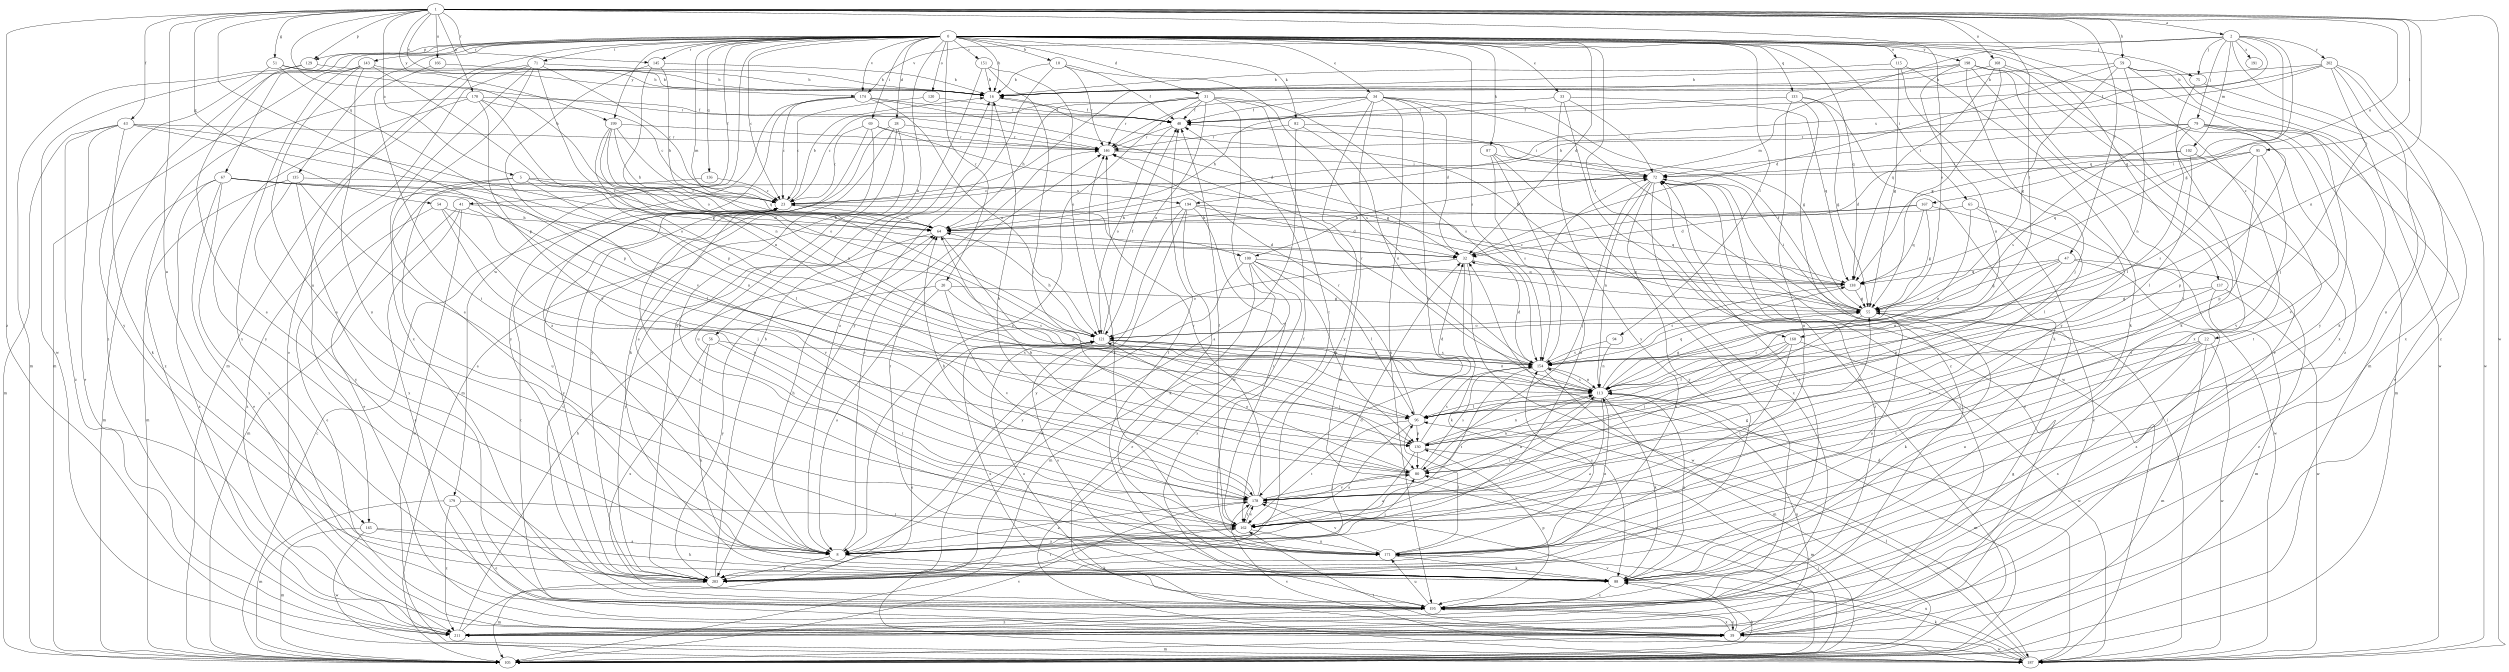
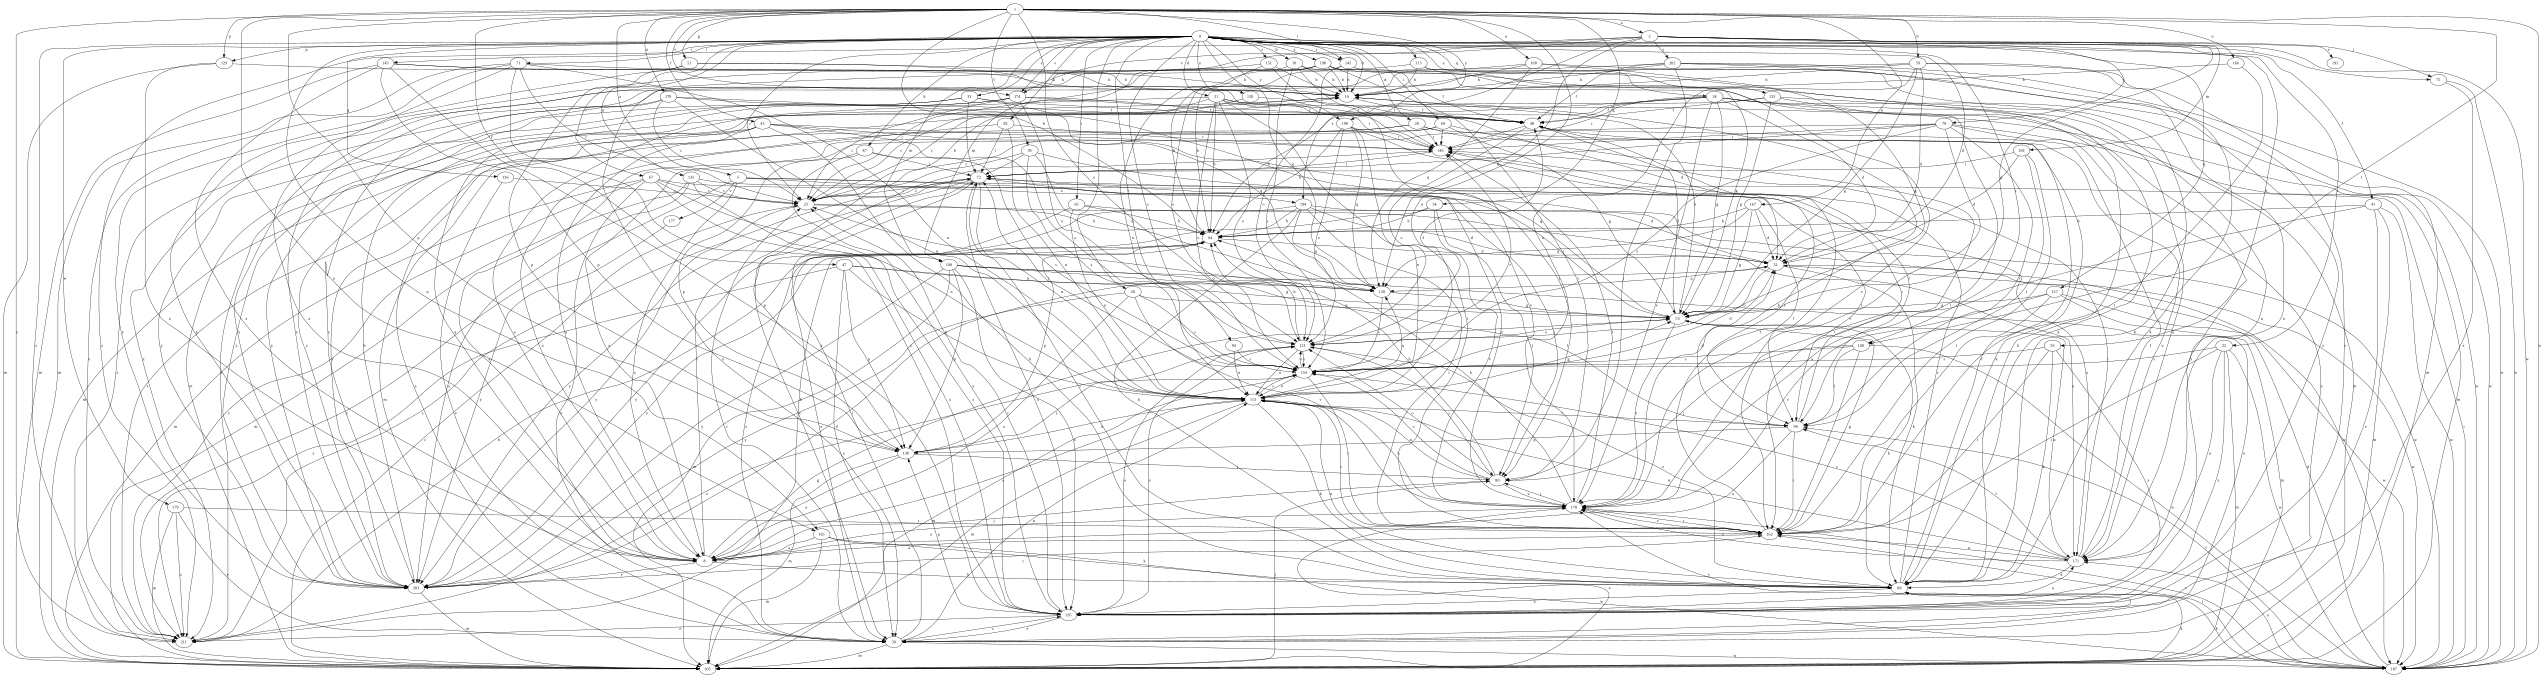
node "177": added
edge "137" -> "162": added, label "t"
